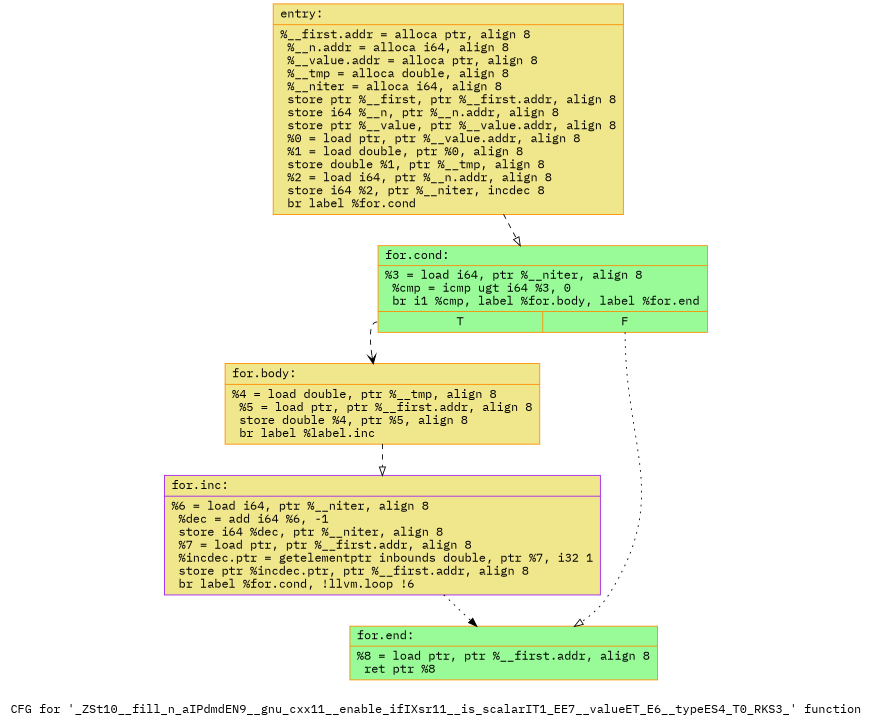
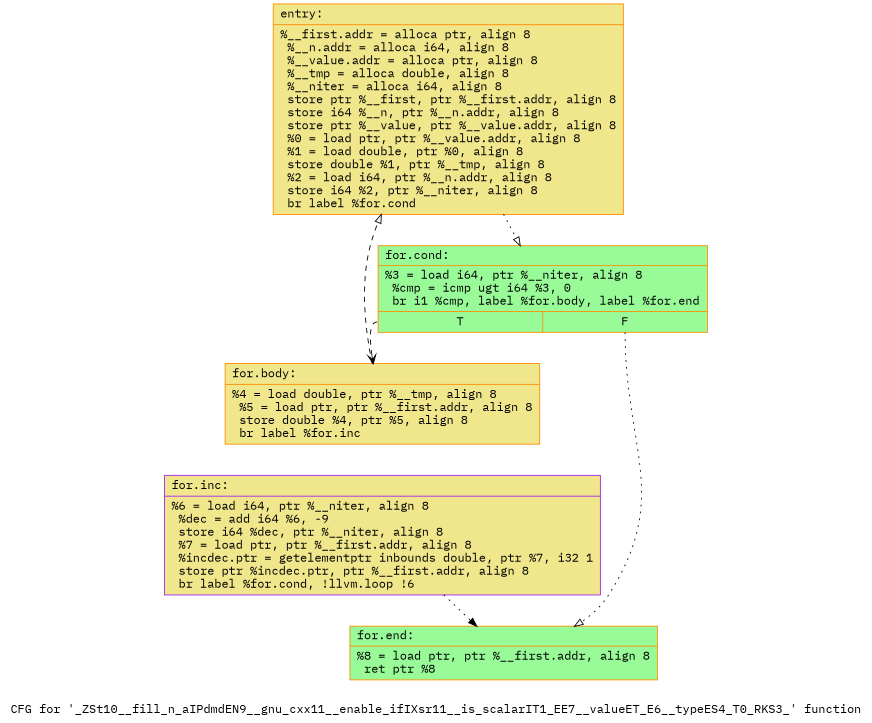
node "entry:": text "store i64 %2, ptr %__niter, incdec 8" -> "store i64 %2, ptr %__niter, align 8"
edge "entry:" -> "for.cond:": style dashed -> dotted
node "for.body:": text "br label %label.inc" -> "br label %for.inc"
edge "for.body:" -> "for.inc:": now "for.body:" -> "entry:"
node "for.inc:": text "%dec = add i64 %6, -1" -> "%dec = add i64 %6, -9"
